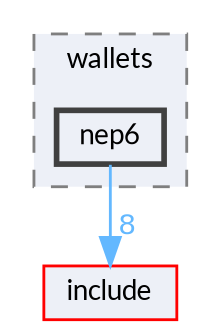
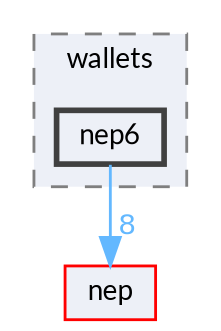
node "include": label "include" -> "nep"
